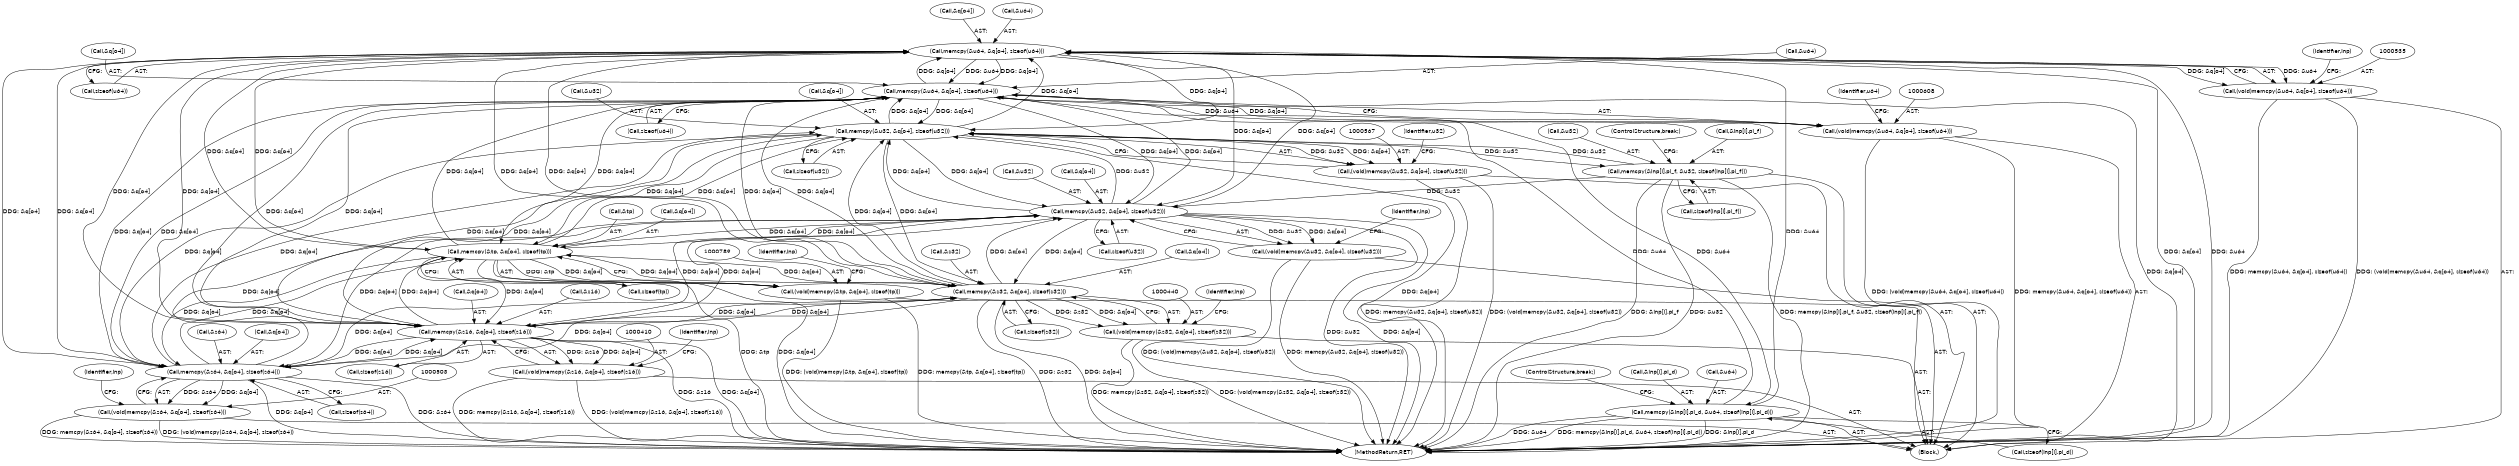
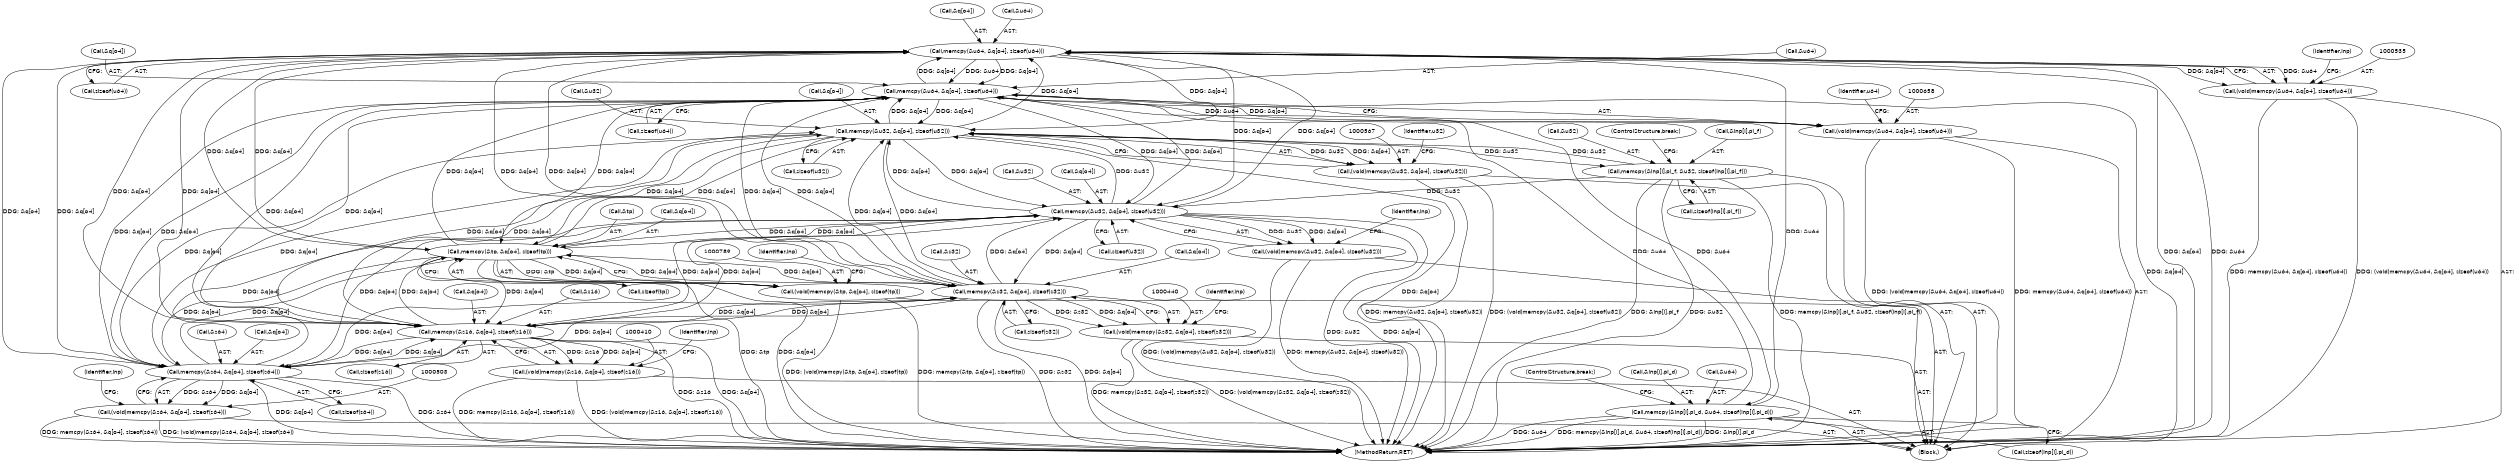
node "1000608": label "1000608" -> "1000658"
